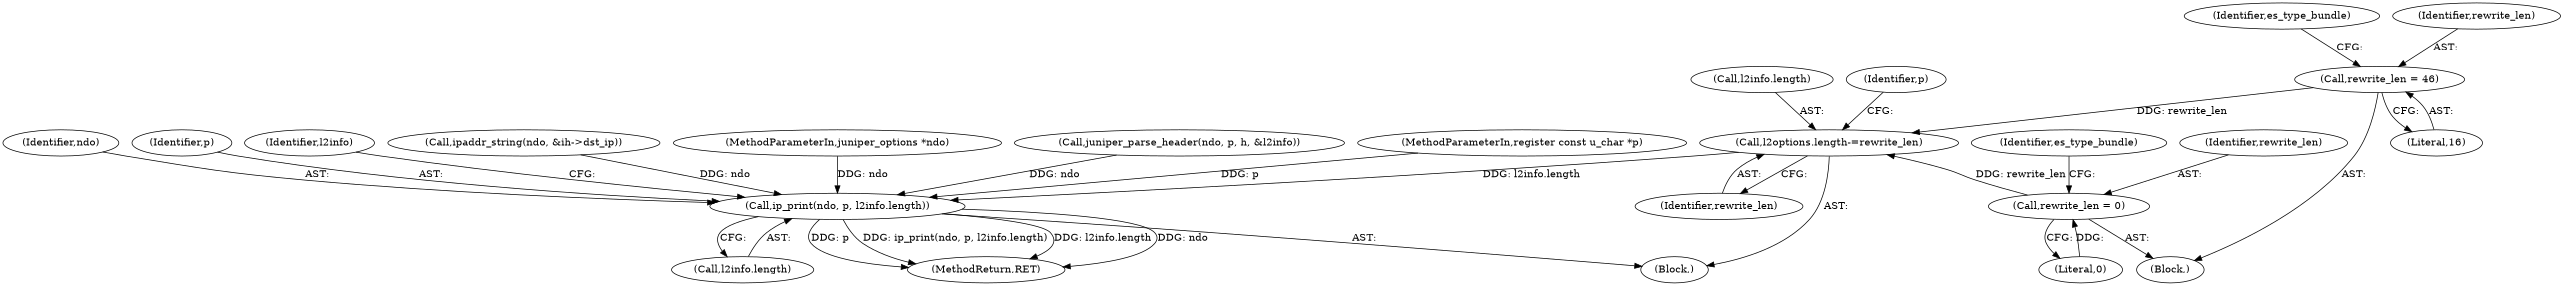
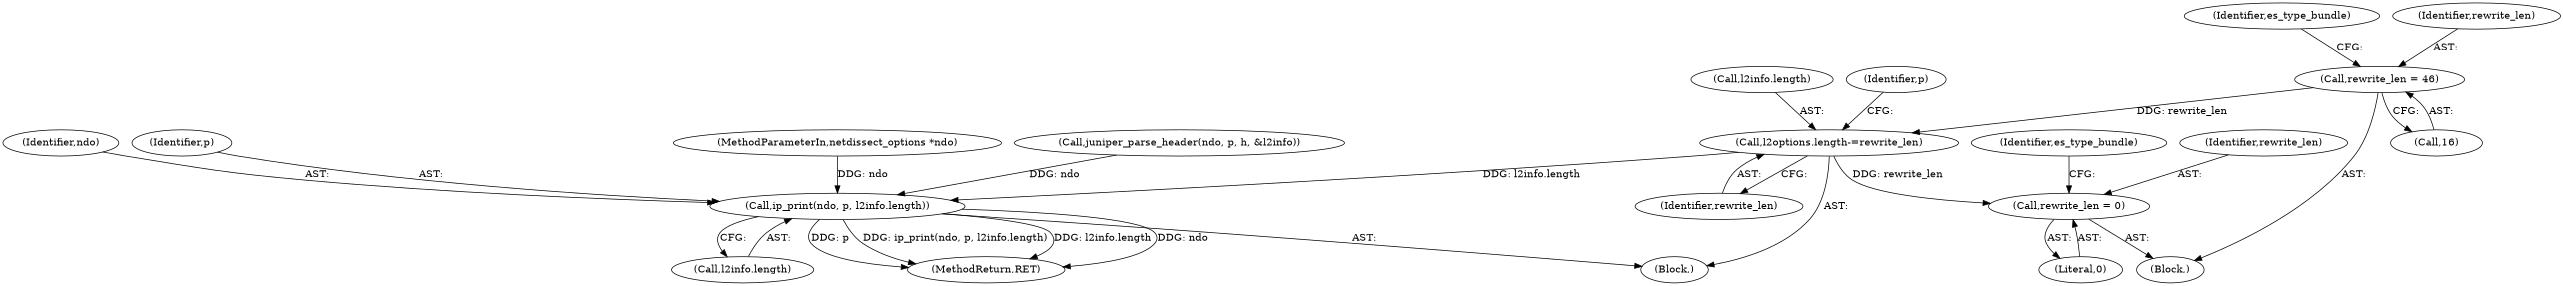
node "(Identifier,l2info)": removed
node "(Call,ipaddr_string(ndo, &ih->dst_ip))": removed
node "(MethodParameterIn,juniper_options *ndo)": label "(MethodParameterIn,juniper_options *ndo)" -> "(MethodParameterIn,netdissect_options *ndo)"
node "(MethodParameterIn,register const u_char *p)": removed
node "(Literal,16)": label "(Literal,16)" -> "(Call,16)"
edge "(Call,rewrite_len = 0)" -> "(Call,l2options.length-=rewrite_len)": reversed
edge "(Call,rewrite_len = 0)" -> "(Literal,0)": label "CFG: " -> "AST: "
edge "(Literal,0)" -> "(Call,rewrite_len = 0)": label "DDG: " -> "AST: "
